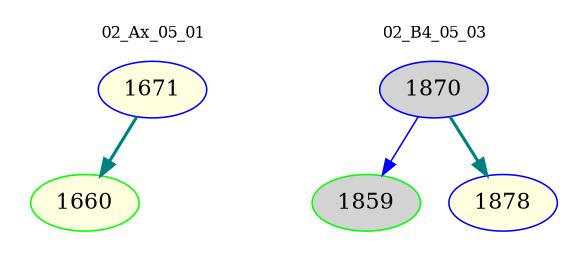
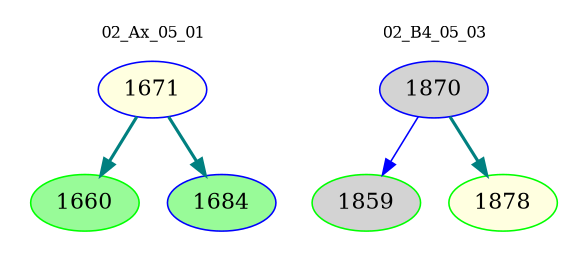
node "1660": fillcolor lightyellow -> palegreen
node "1684": added
node "1878": color blue -> green
